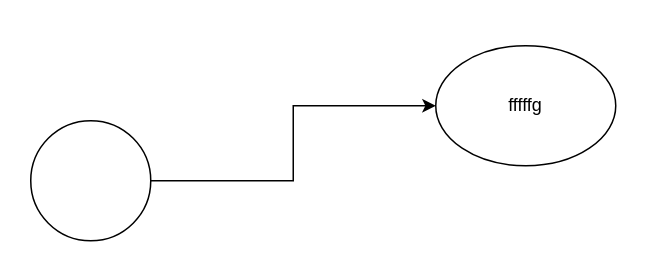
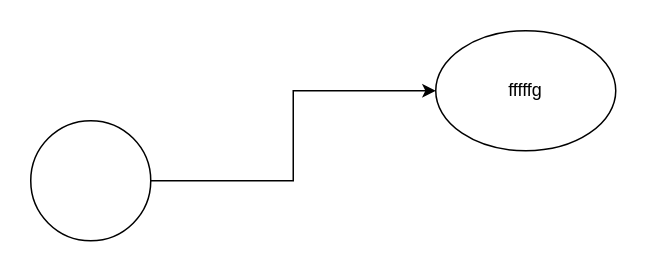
node "fffffg": moved (526, 106) -> (526, 91)
